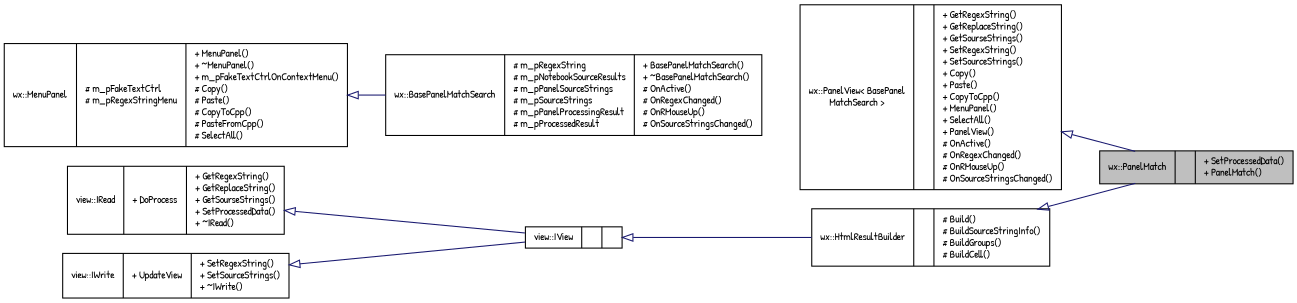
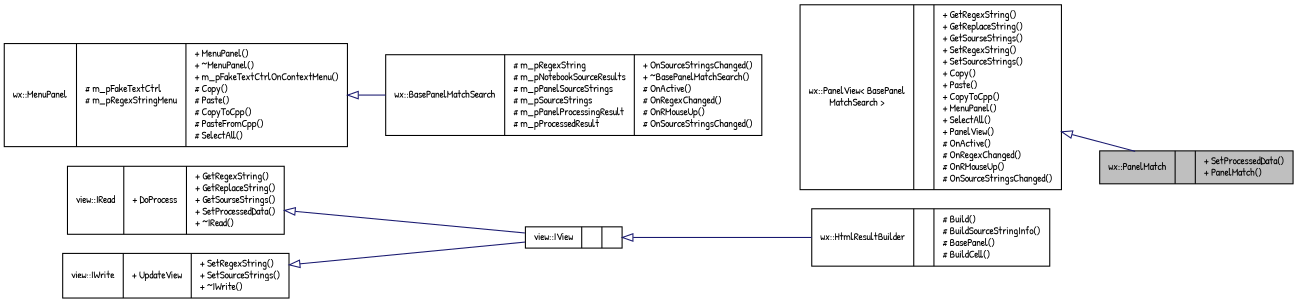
node "wx::BasePanelMatchSearch": text "+ BasePanelMatchSearch()" -> "+ OnSourceStringsChanged()"
edge "wx::PanelMatch" -> "wx::HtmlResultBuilder": removed
node "wx::HtmlResultBuilder": text "# BuildGroups()" -> "# BasePanel()"
